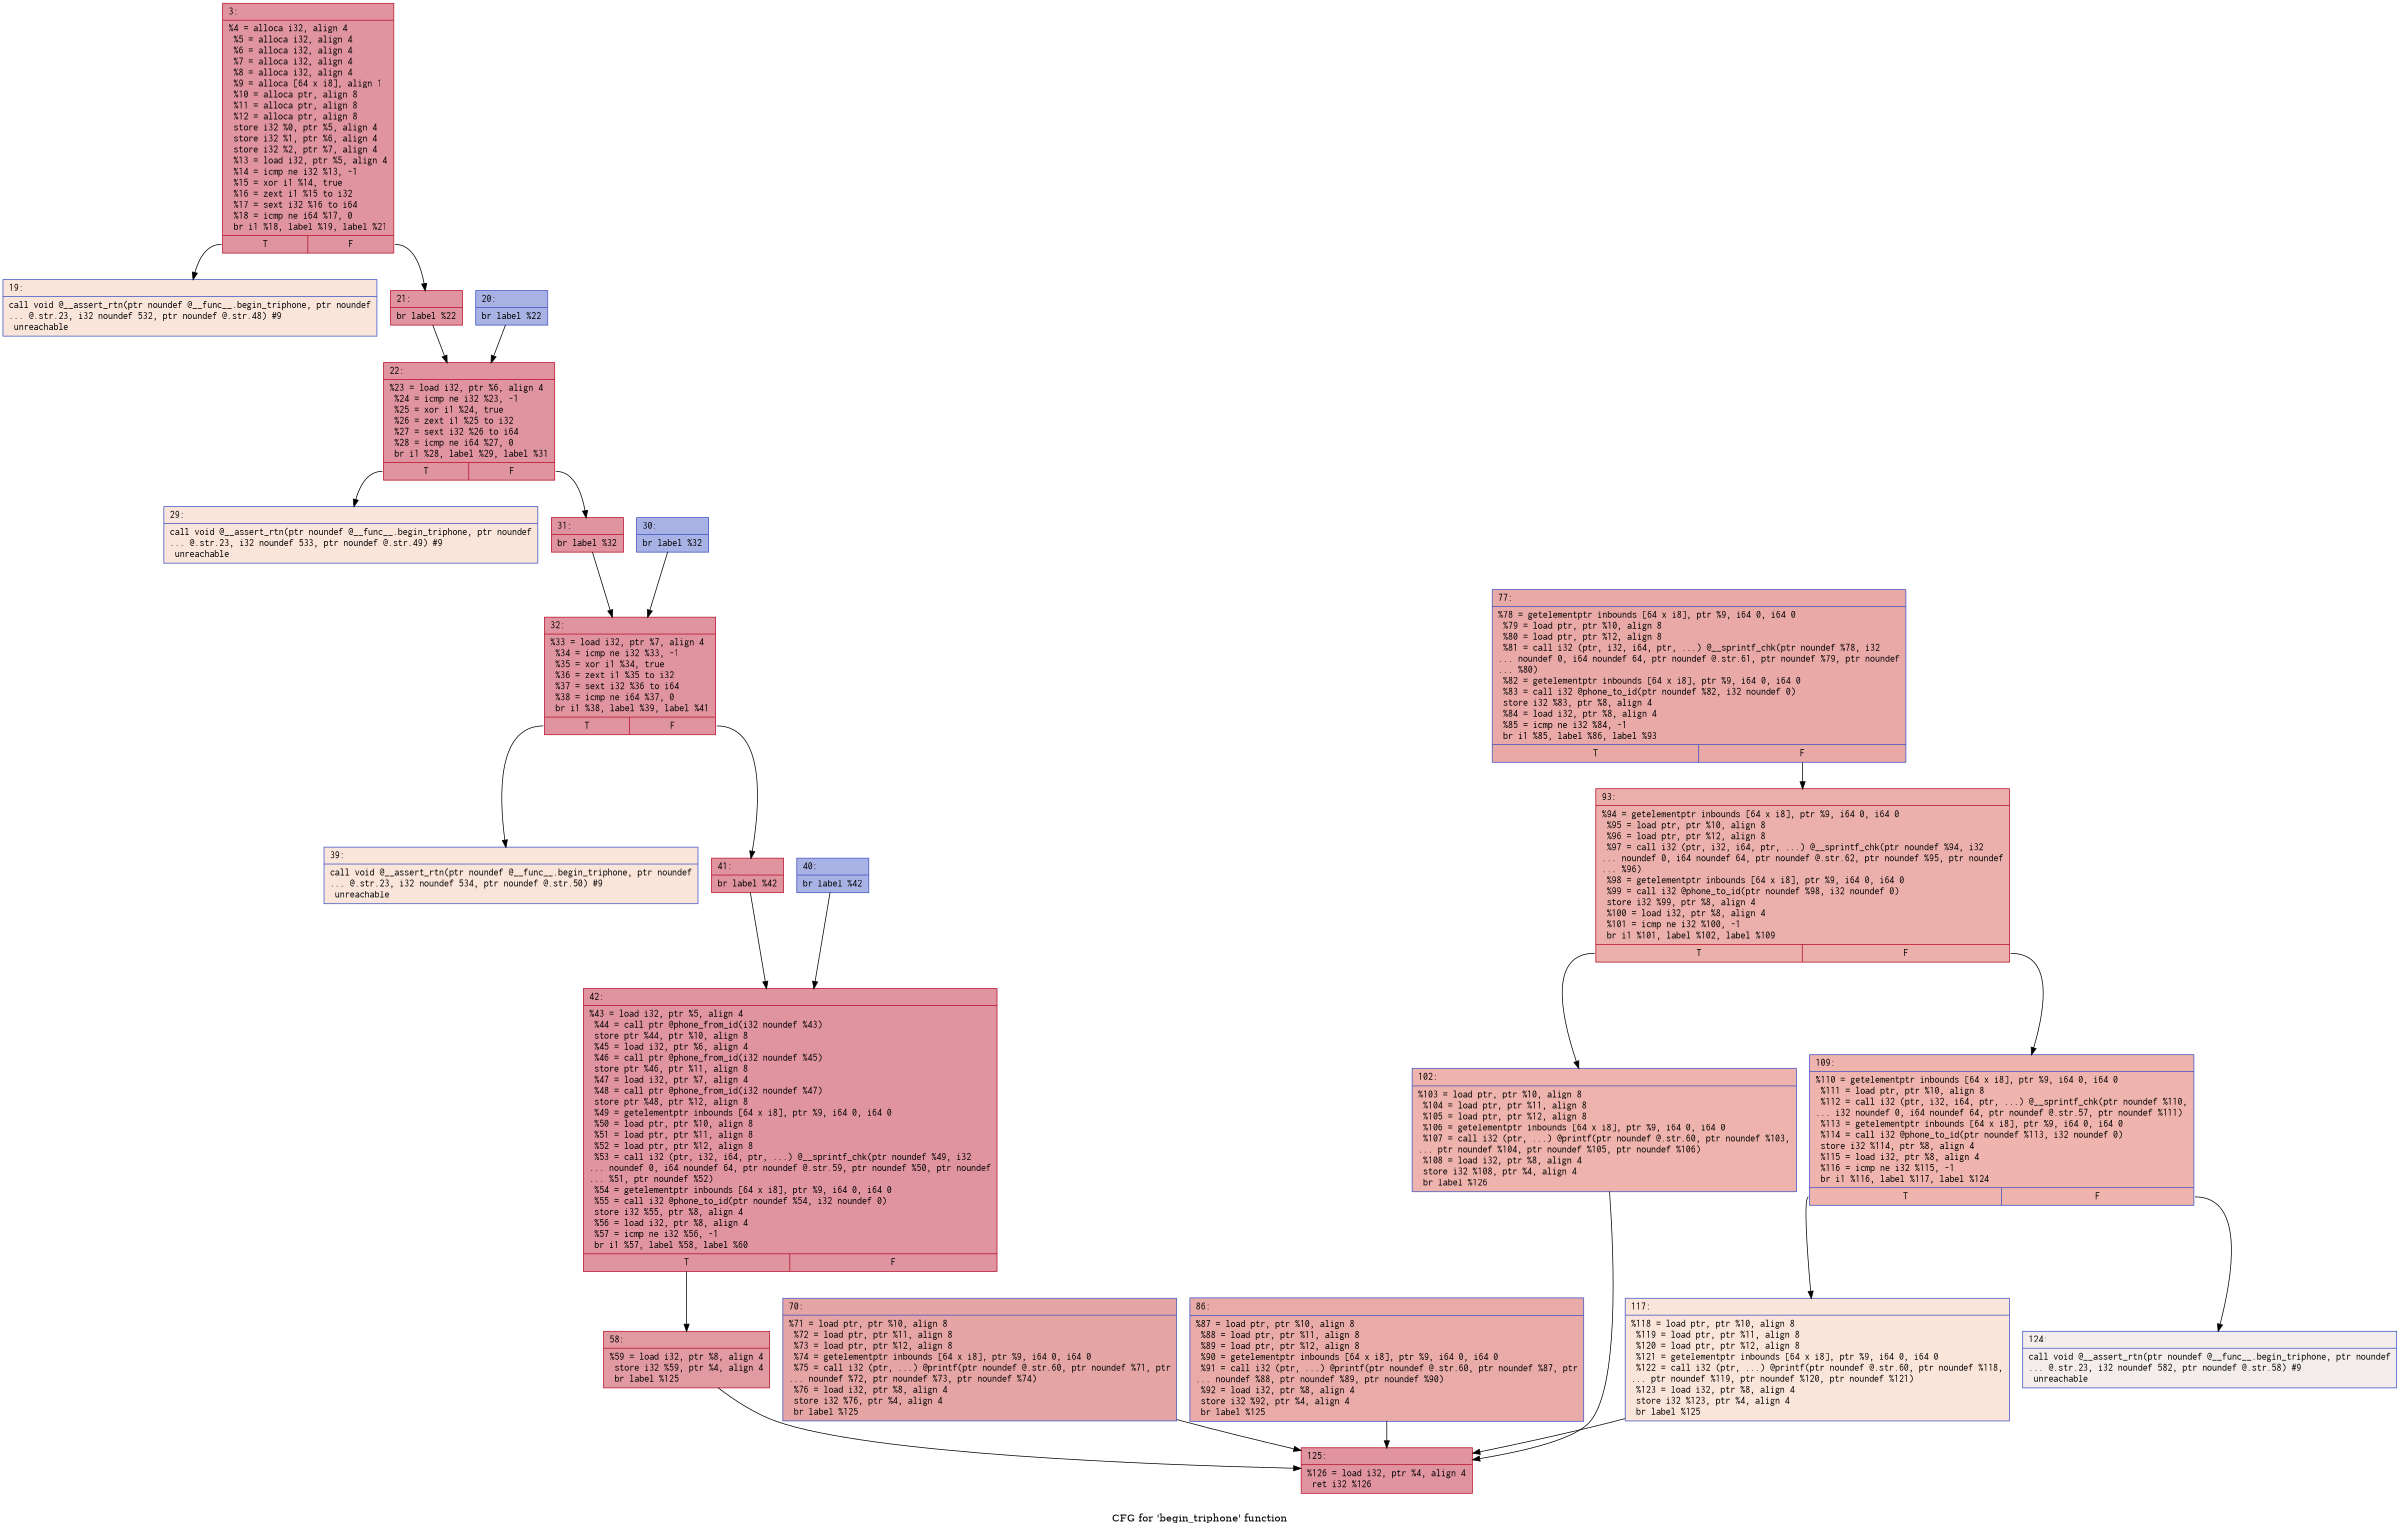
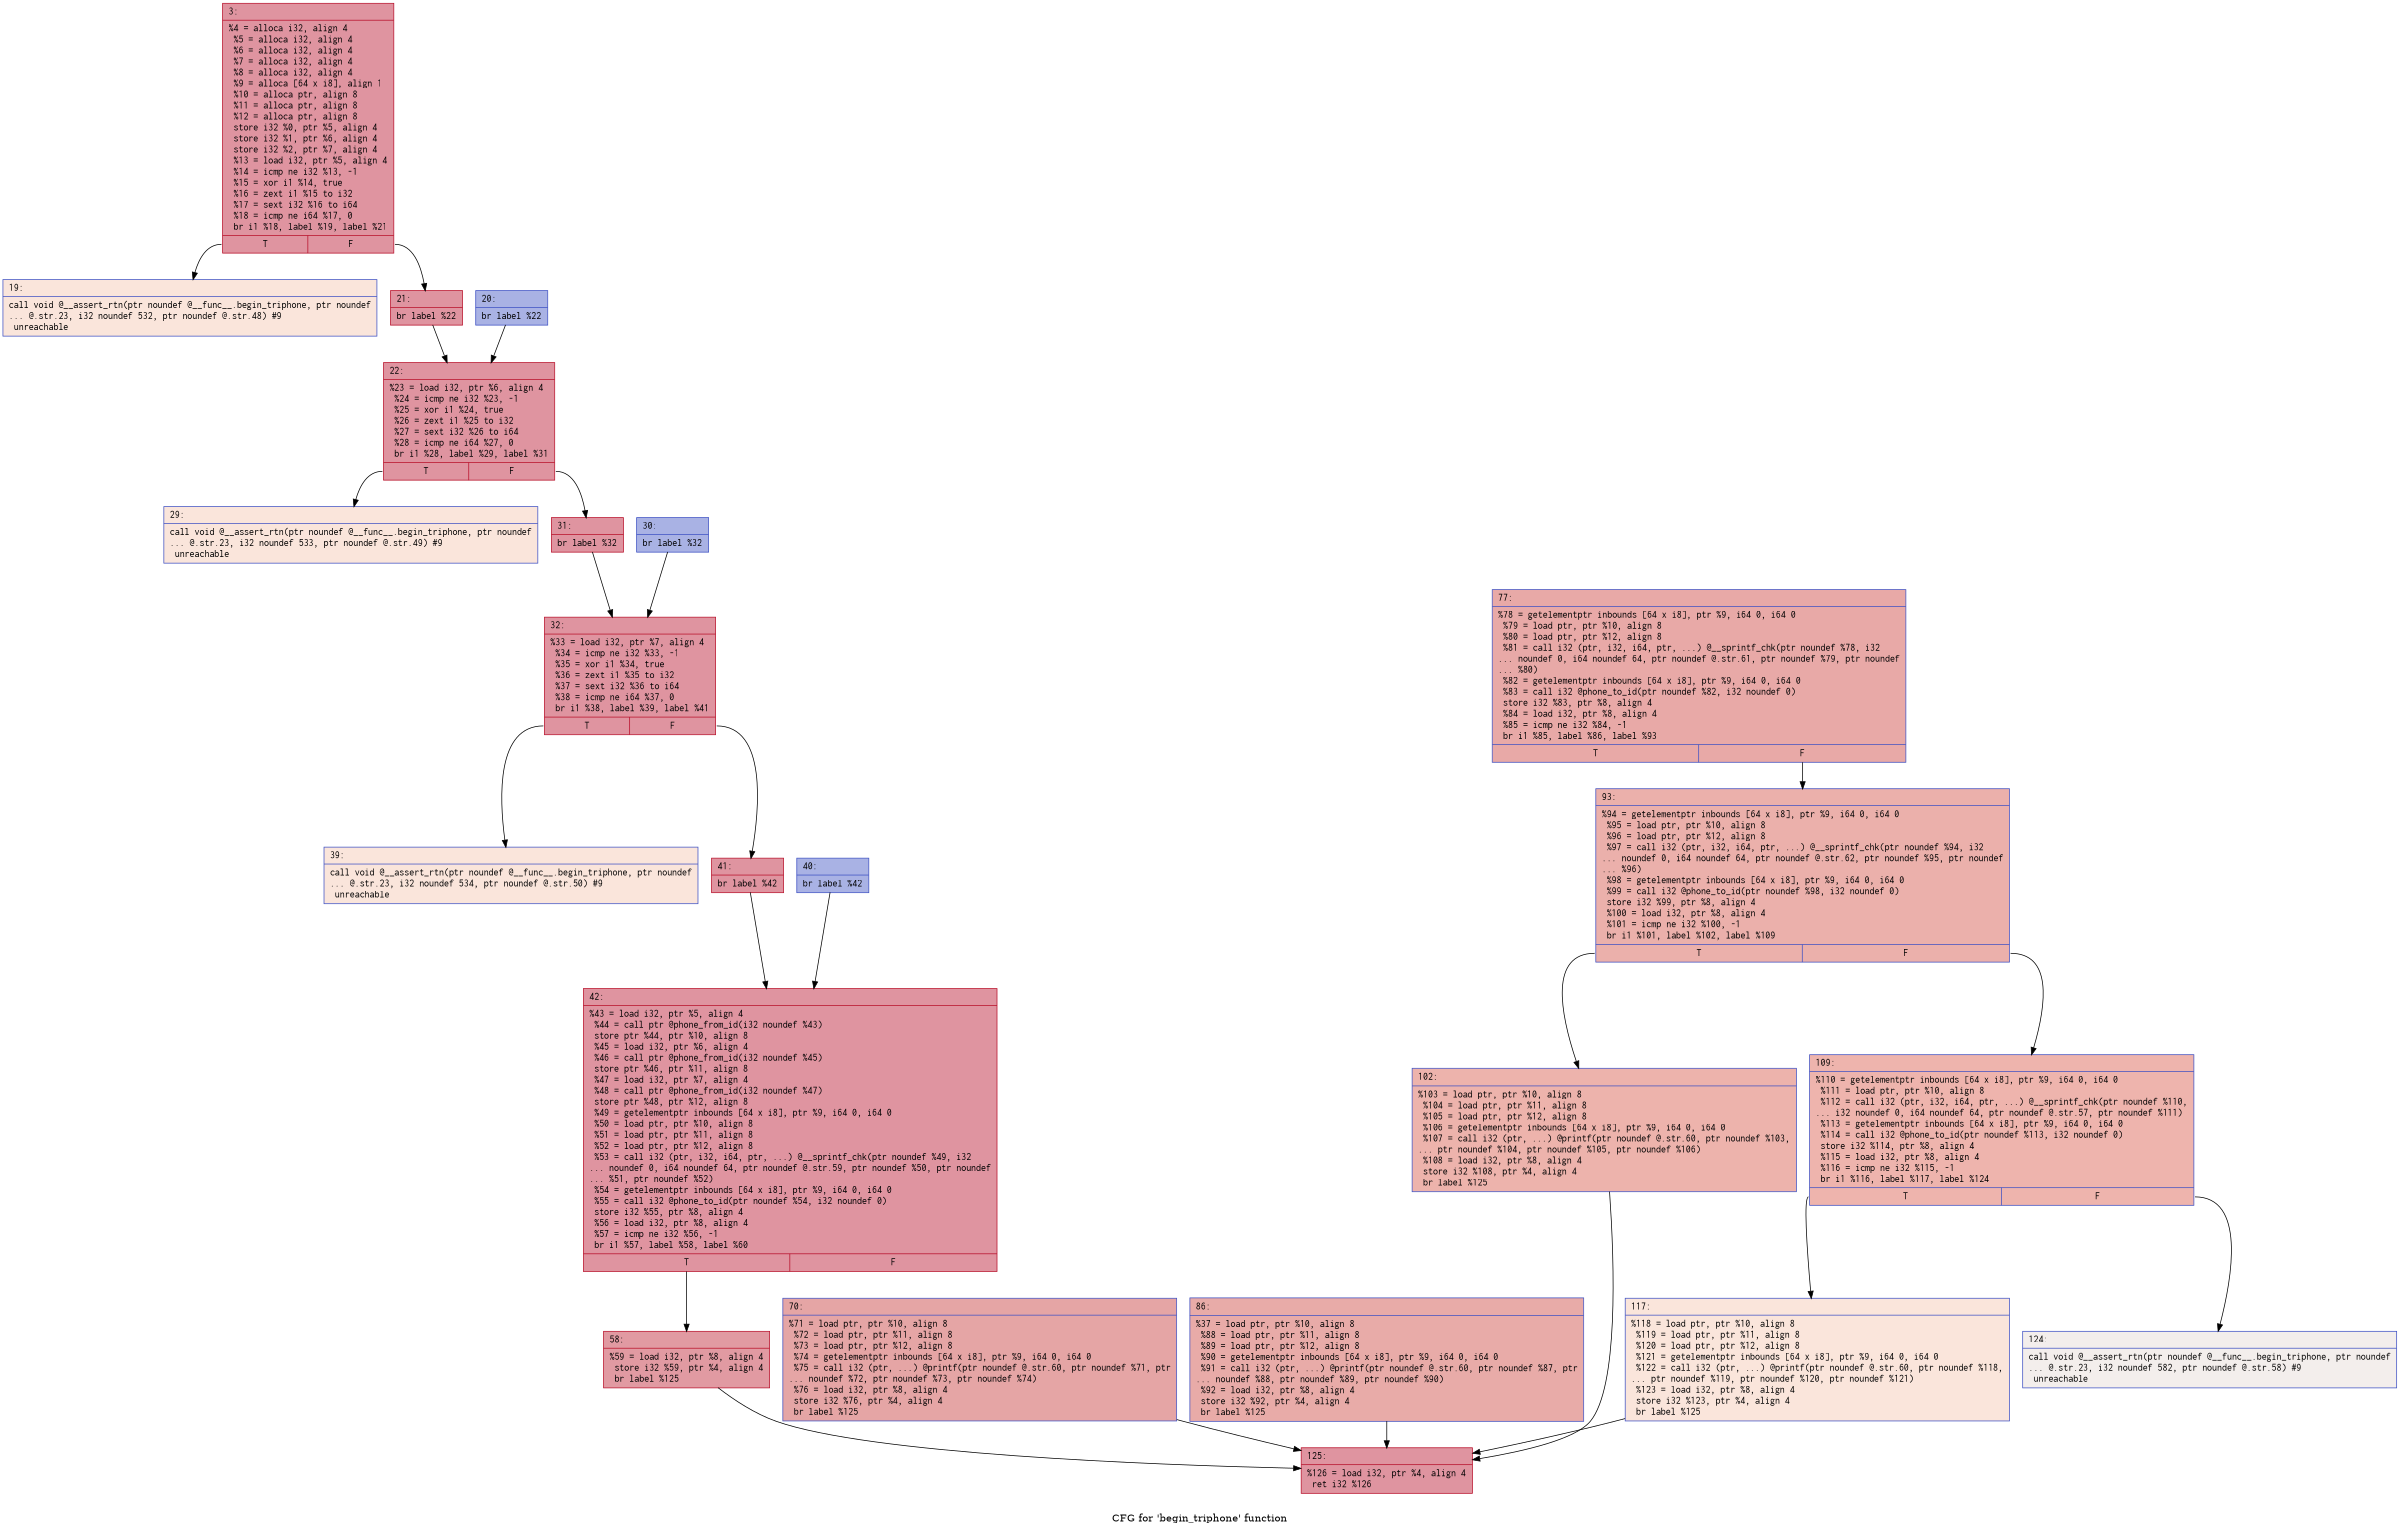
node "93:": color #b70d28ff -> #3d50c3ff
node "102:": text "br label %126" -> "br label %125"
node "86:": text "%87 = load ptr, ptr %10, align 8" -> "%37 = load ptr, ptr %10, align 8"
